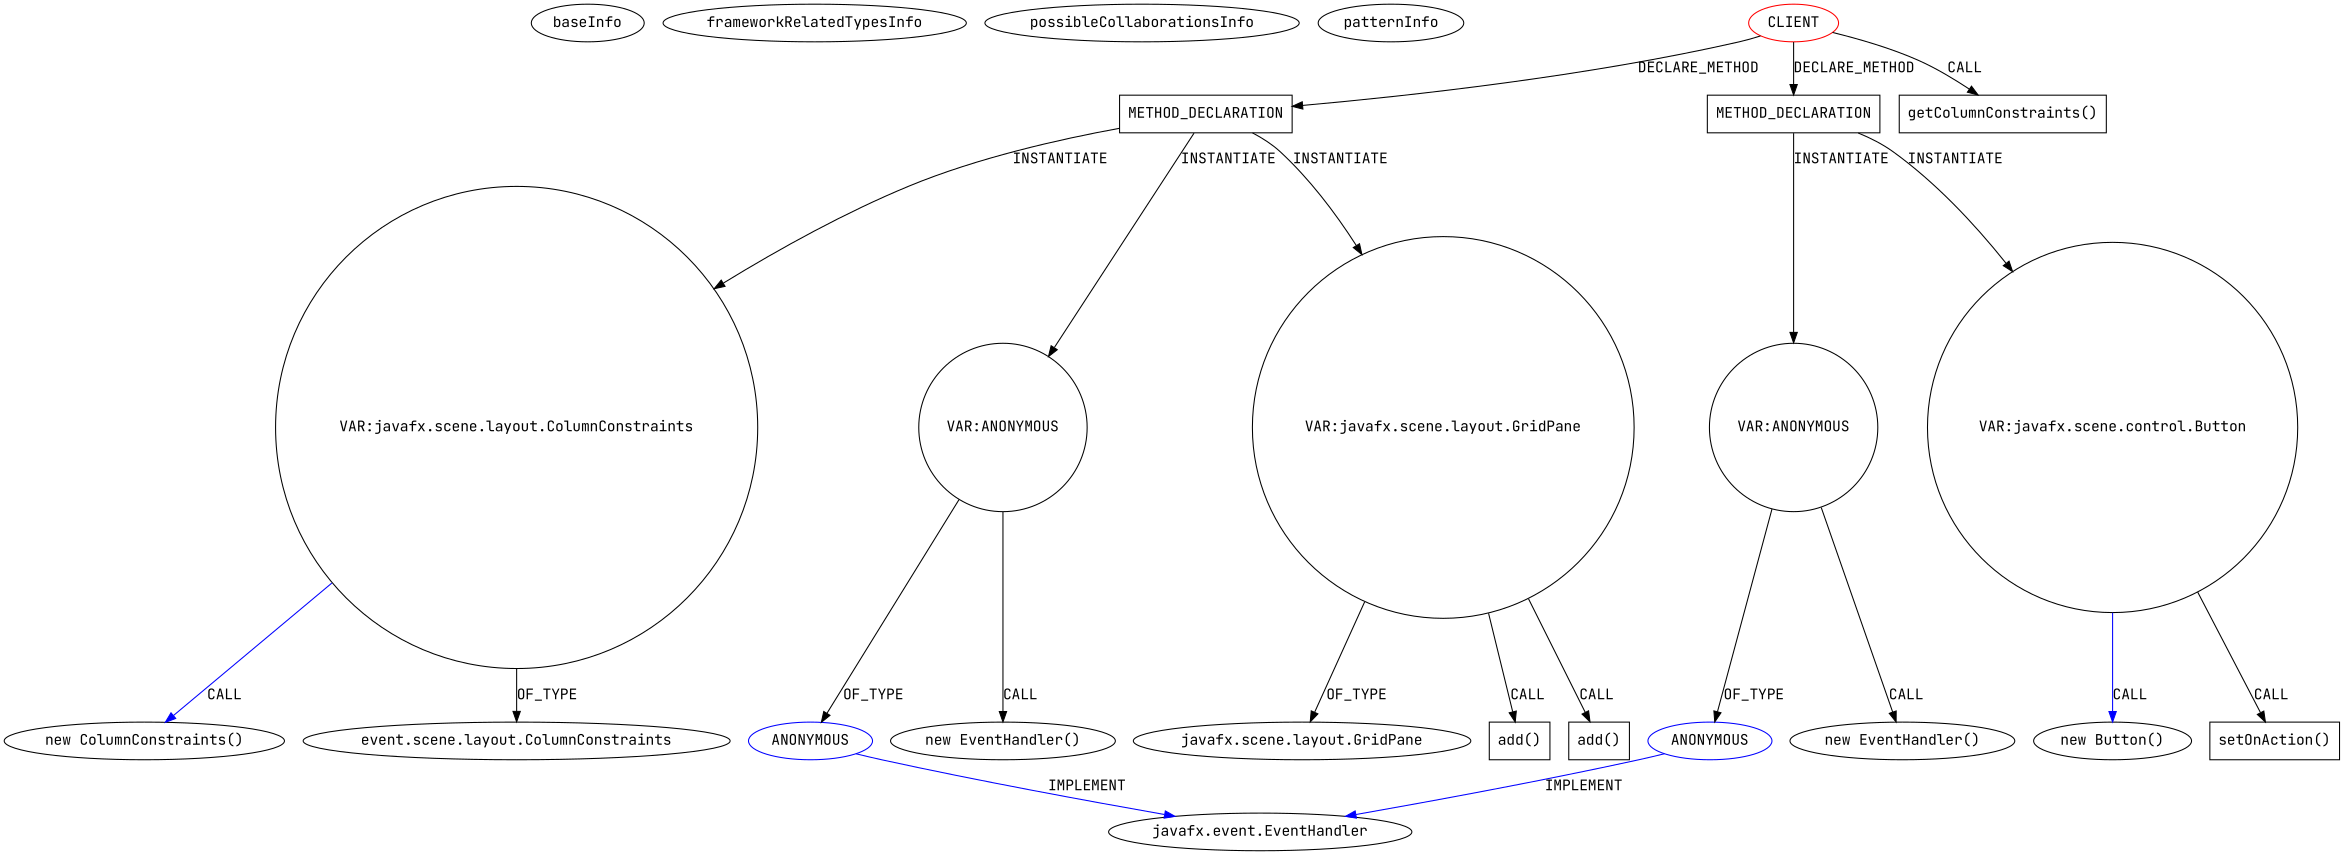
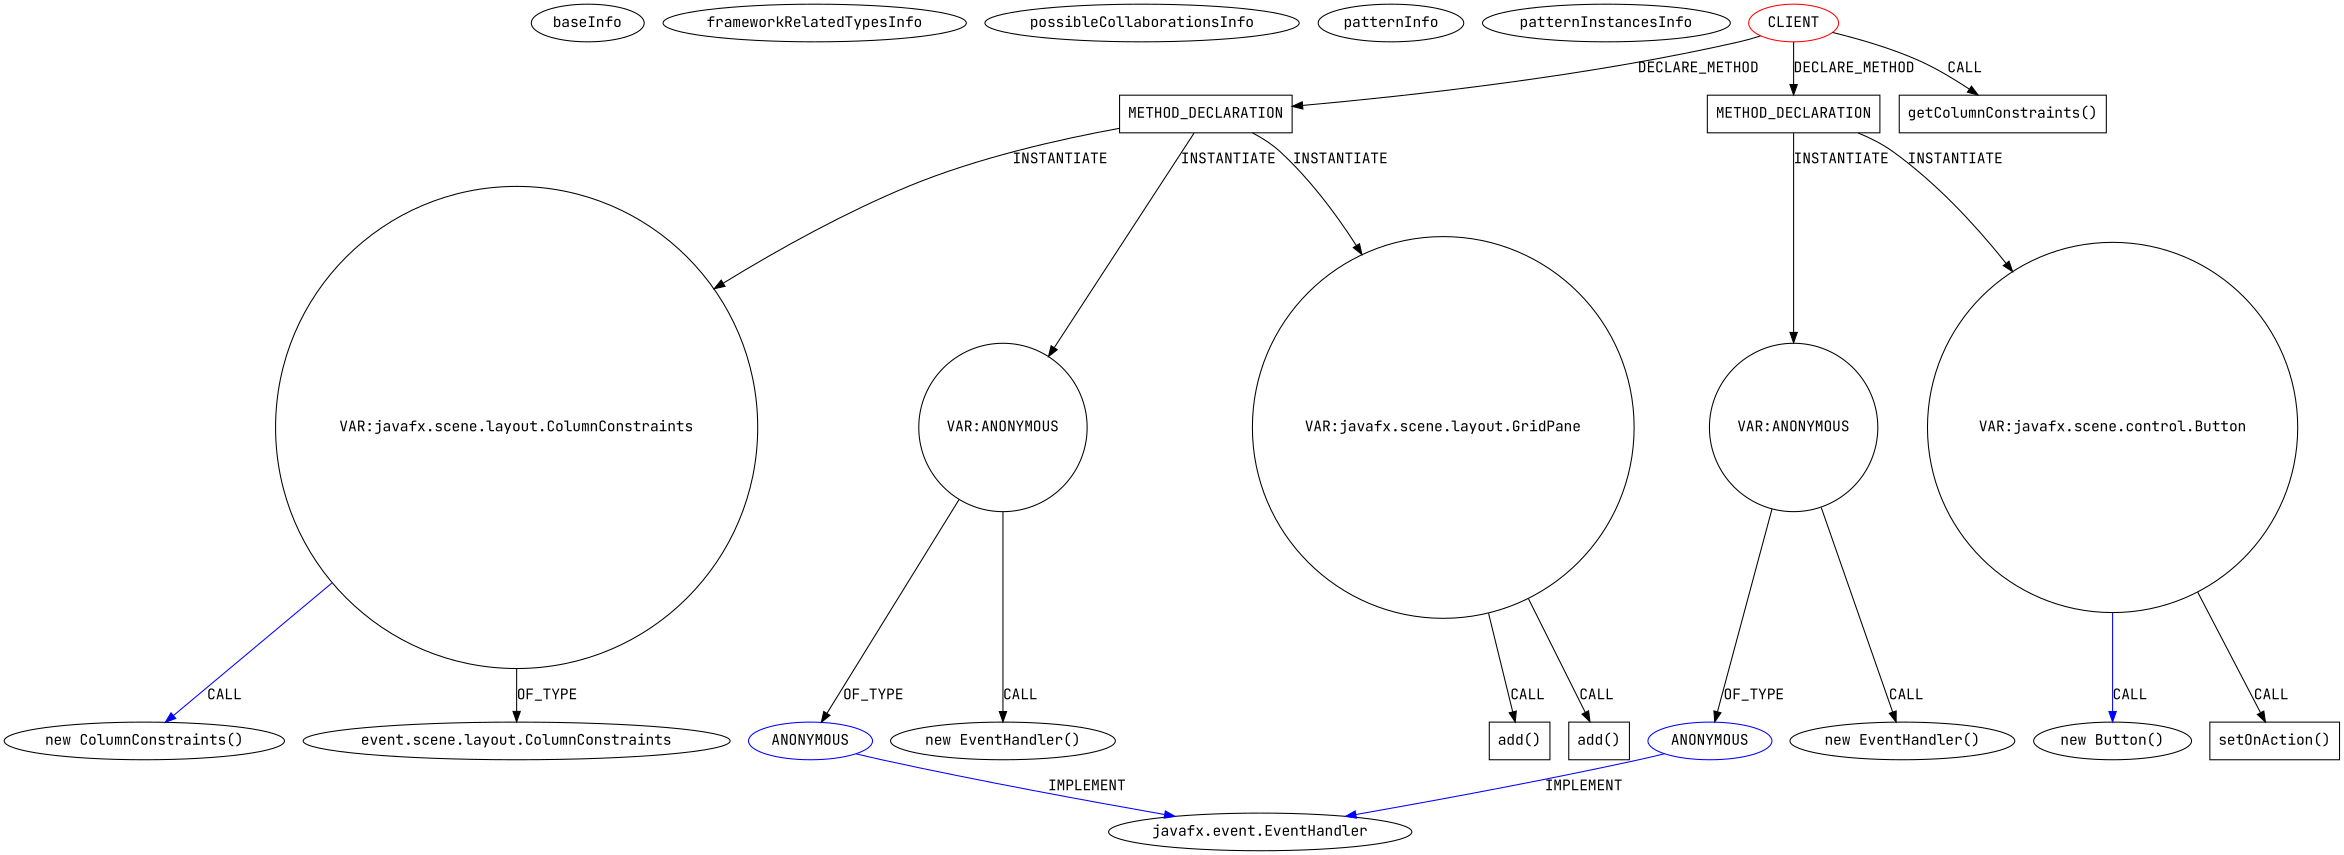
node "patternInstancesInfo": added
node "javafx.scene.layout.GridPane": removed
